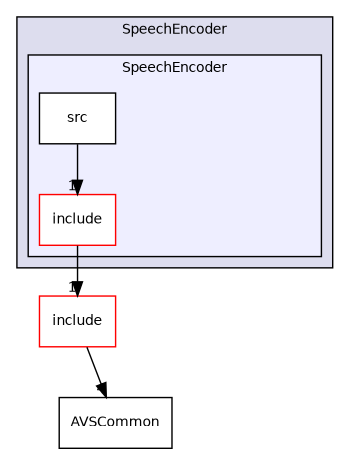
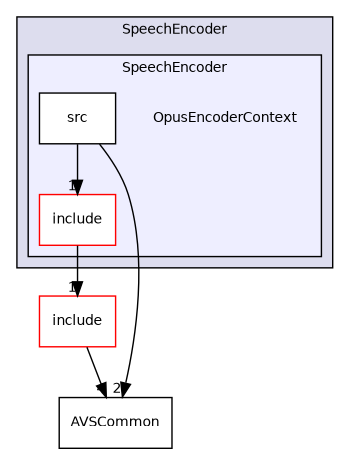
node "OpusEncoderContext": added
edge "src" -> "AVSCommon": added
